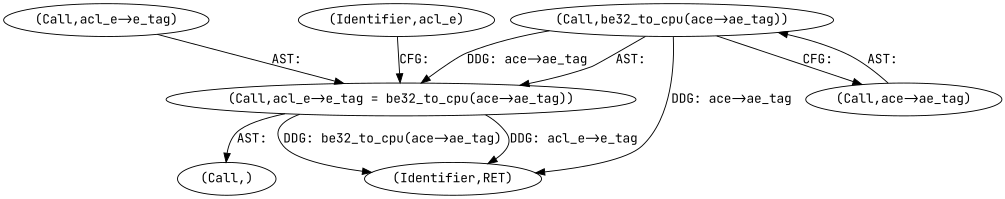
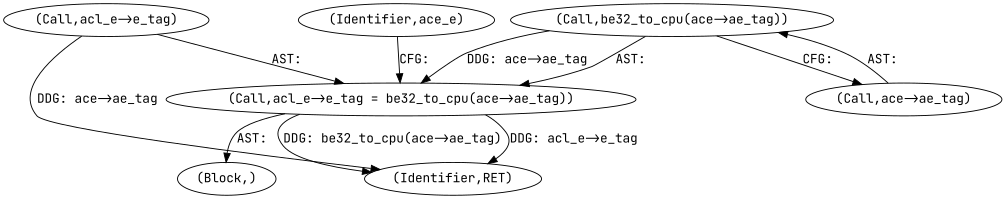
node "(Identifier,acl_e)": label "(Identifier,acl_e)" -> "(Identifier,ace_e)"
edge "(Call,be32_to_cpu(ace->ae_tag))" -> "(Identifier,RET)": now "(Call,acl_e->e_tag)" -> "(Identifier,RET)"
node "(Call,)": label "(Call,)" -> "(Block,)"
